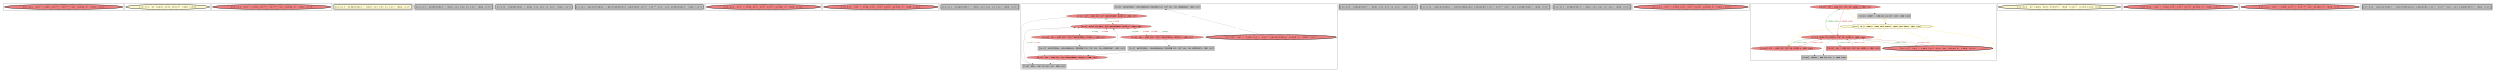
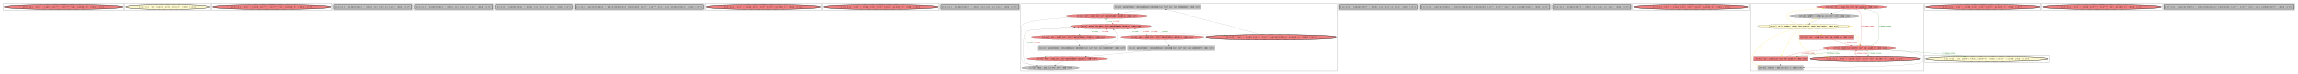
node "[60/61]  %idxprom85 = zext i32 %49 to i64, !dbg !1479": fillcolor lemonchiffon -> grey
node "[29/68]  %cmp75 = icmp ult i32 %37, 1000, !dbg !1469": shape box -> ellipse
edge "[27/70]  store i32 %inc90, i32* %k, align 4, !dbg !1484" -> "[31/34]  %41 = load i32, i32* %k, align 4, !dbg !1474": now "[27/70]  store i32 %inc90, i32* %k, align 4, !dbg !1484" -> "[41/42]  br label %for.cond74, !dbg !1485, !llvm.loop !1486"
node "[45/46]  %52 = load i32, i32* %k, align 4, !dbg !1484": shape ellipse -> box
node "[5/18]  %mul = mul i32 %42, %47, !dbg !1478": shape box -> ellipse
